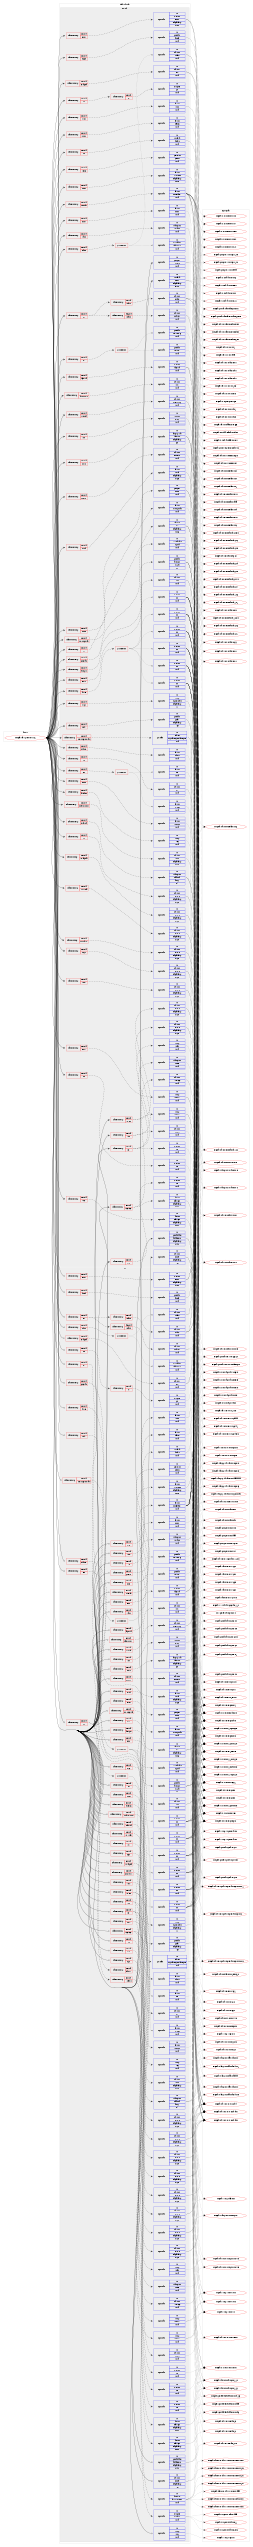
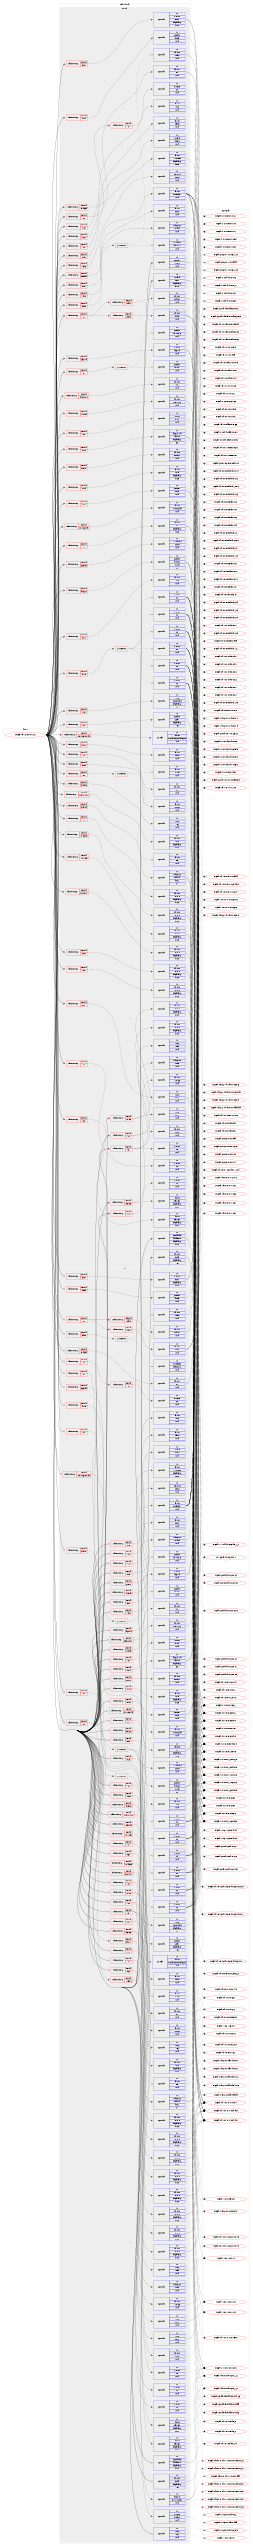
node "portage://dev-db/postgresql-9.4.23": added
node "portage://app-text/enchant-2.1.2": label "portage://app-text/enchant-2.1.2" -> "portage://app-instant/enchant-2.1.2"
